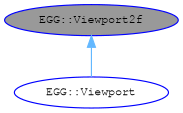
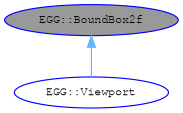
node "EGG::Viewport2f": label "EGG::Viewport2f" -> "EGG::BoundBox2f"
